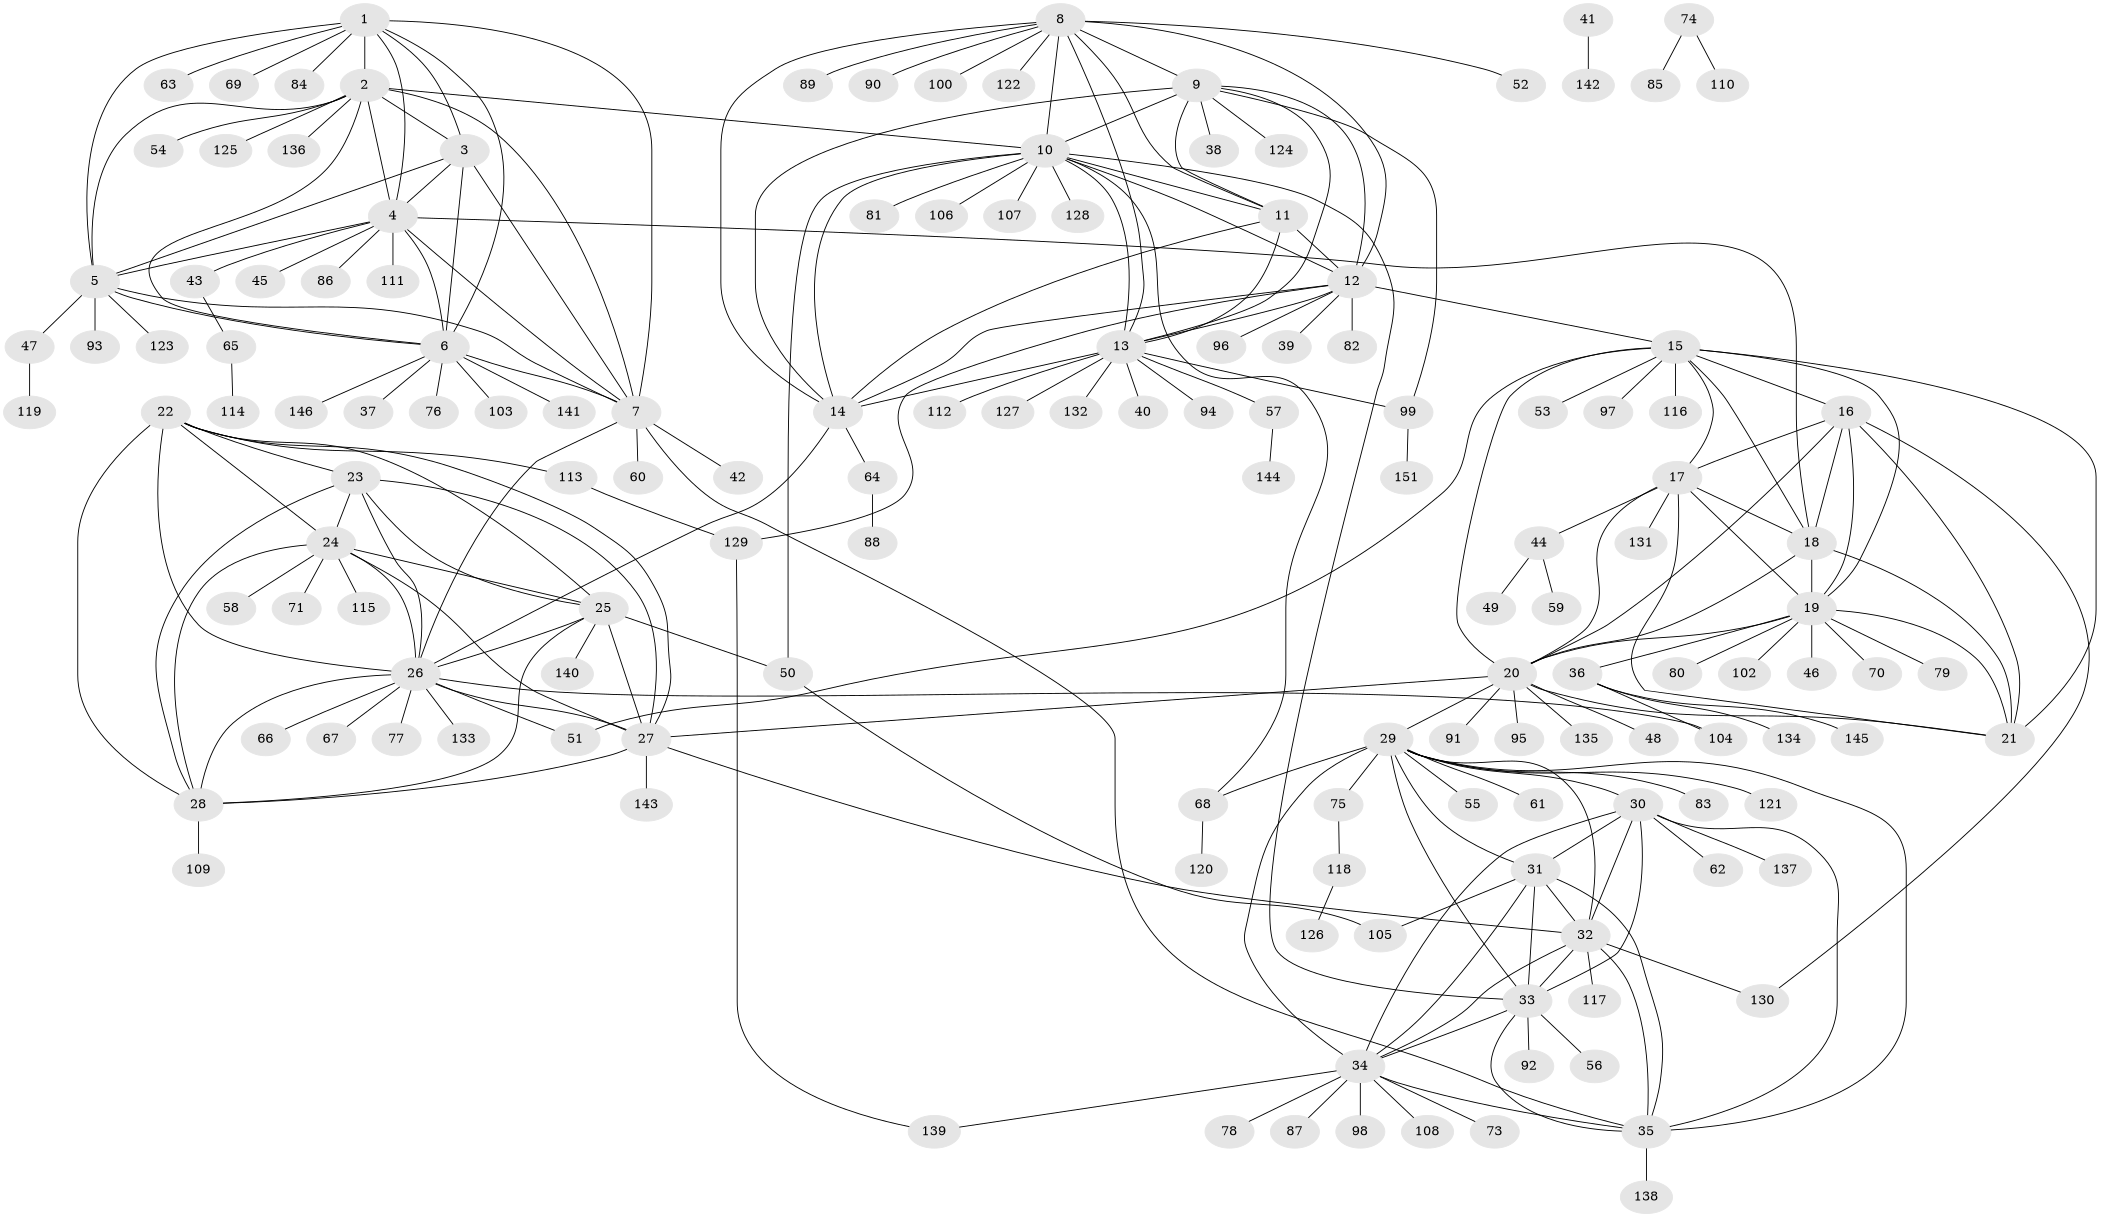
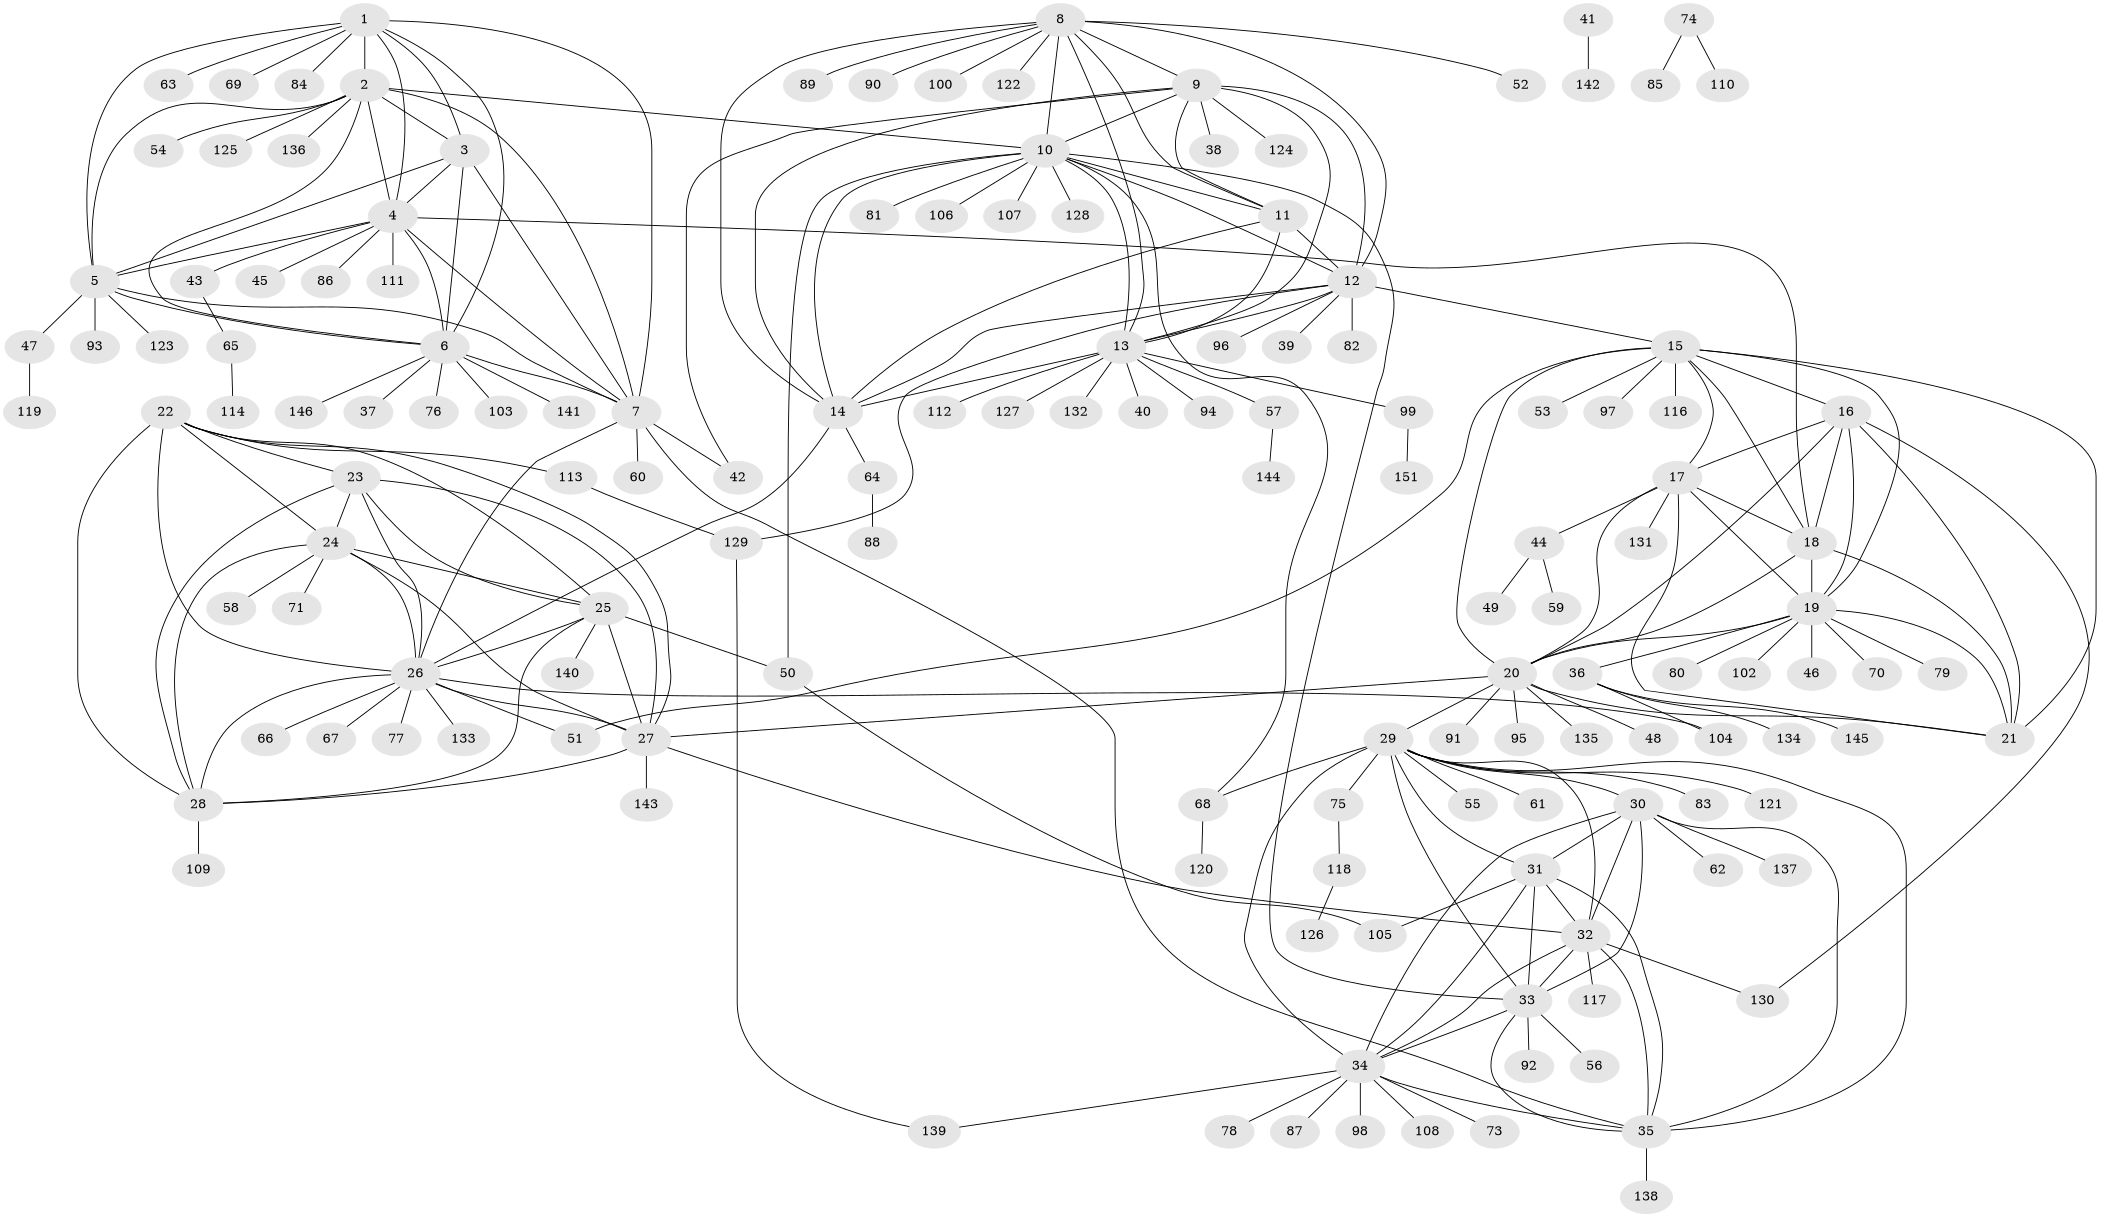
edge "9" -- "99": now "9" -- "42"
node "115": removed
